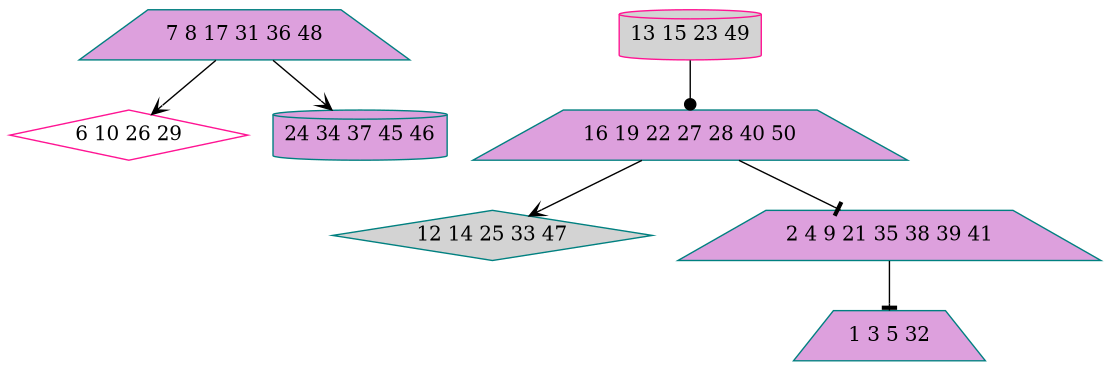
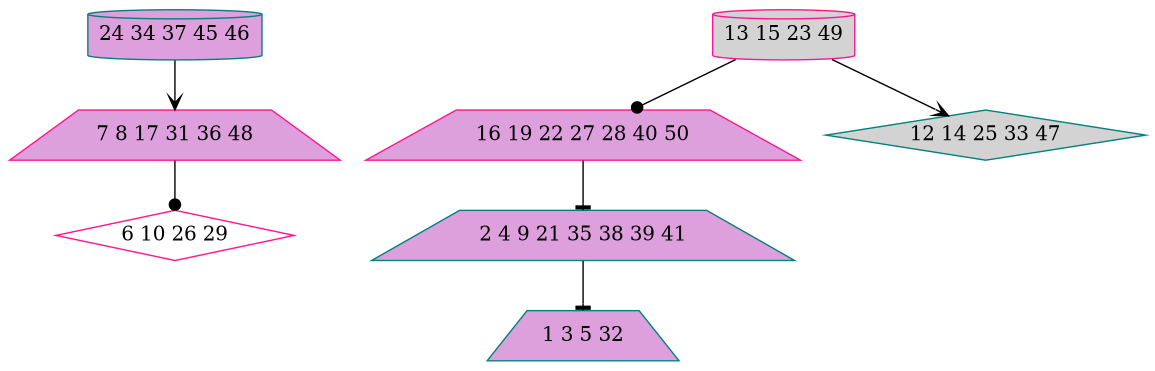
node "7 8 17 31 36 48": color teal -> deeppink
edge "7 8 17 31 36 48" -> "24 34 37 45 46": reversed
edge "7 8 17 31 36 48" -> "6 10 26 29": arrowhead vee -> dot
node "16 19 22 27 28 40 50": color teal -> deeppink
edge "16 19 22 27 28 40 50" -> "12 14 25 33 47": now "13 15 23 49" -> "12 14 25 33 47"
